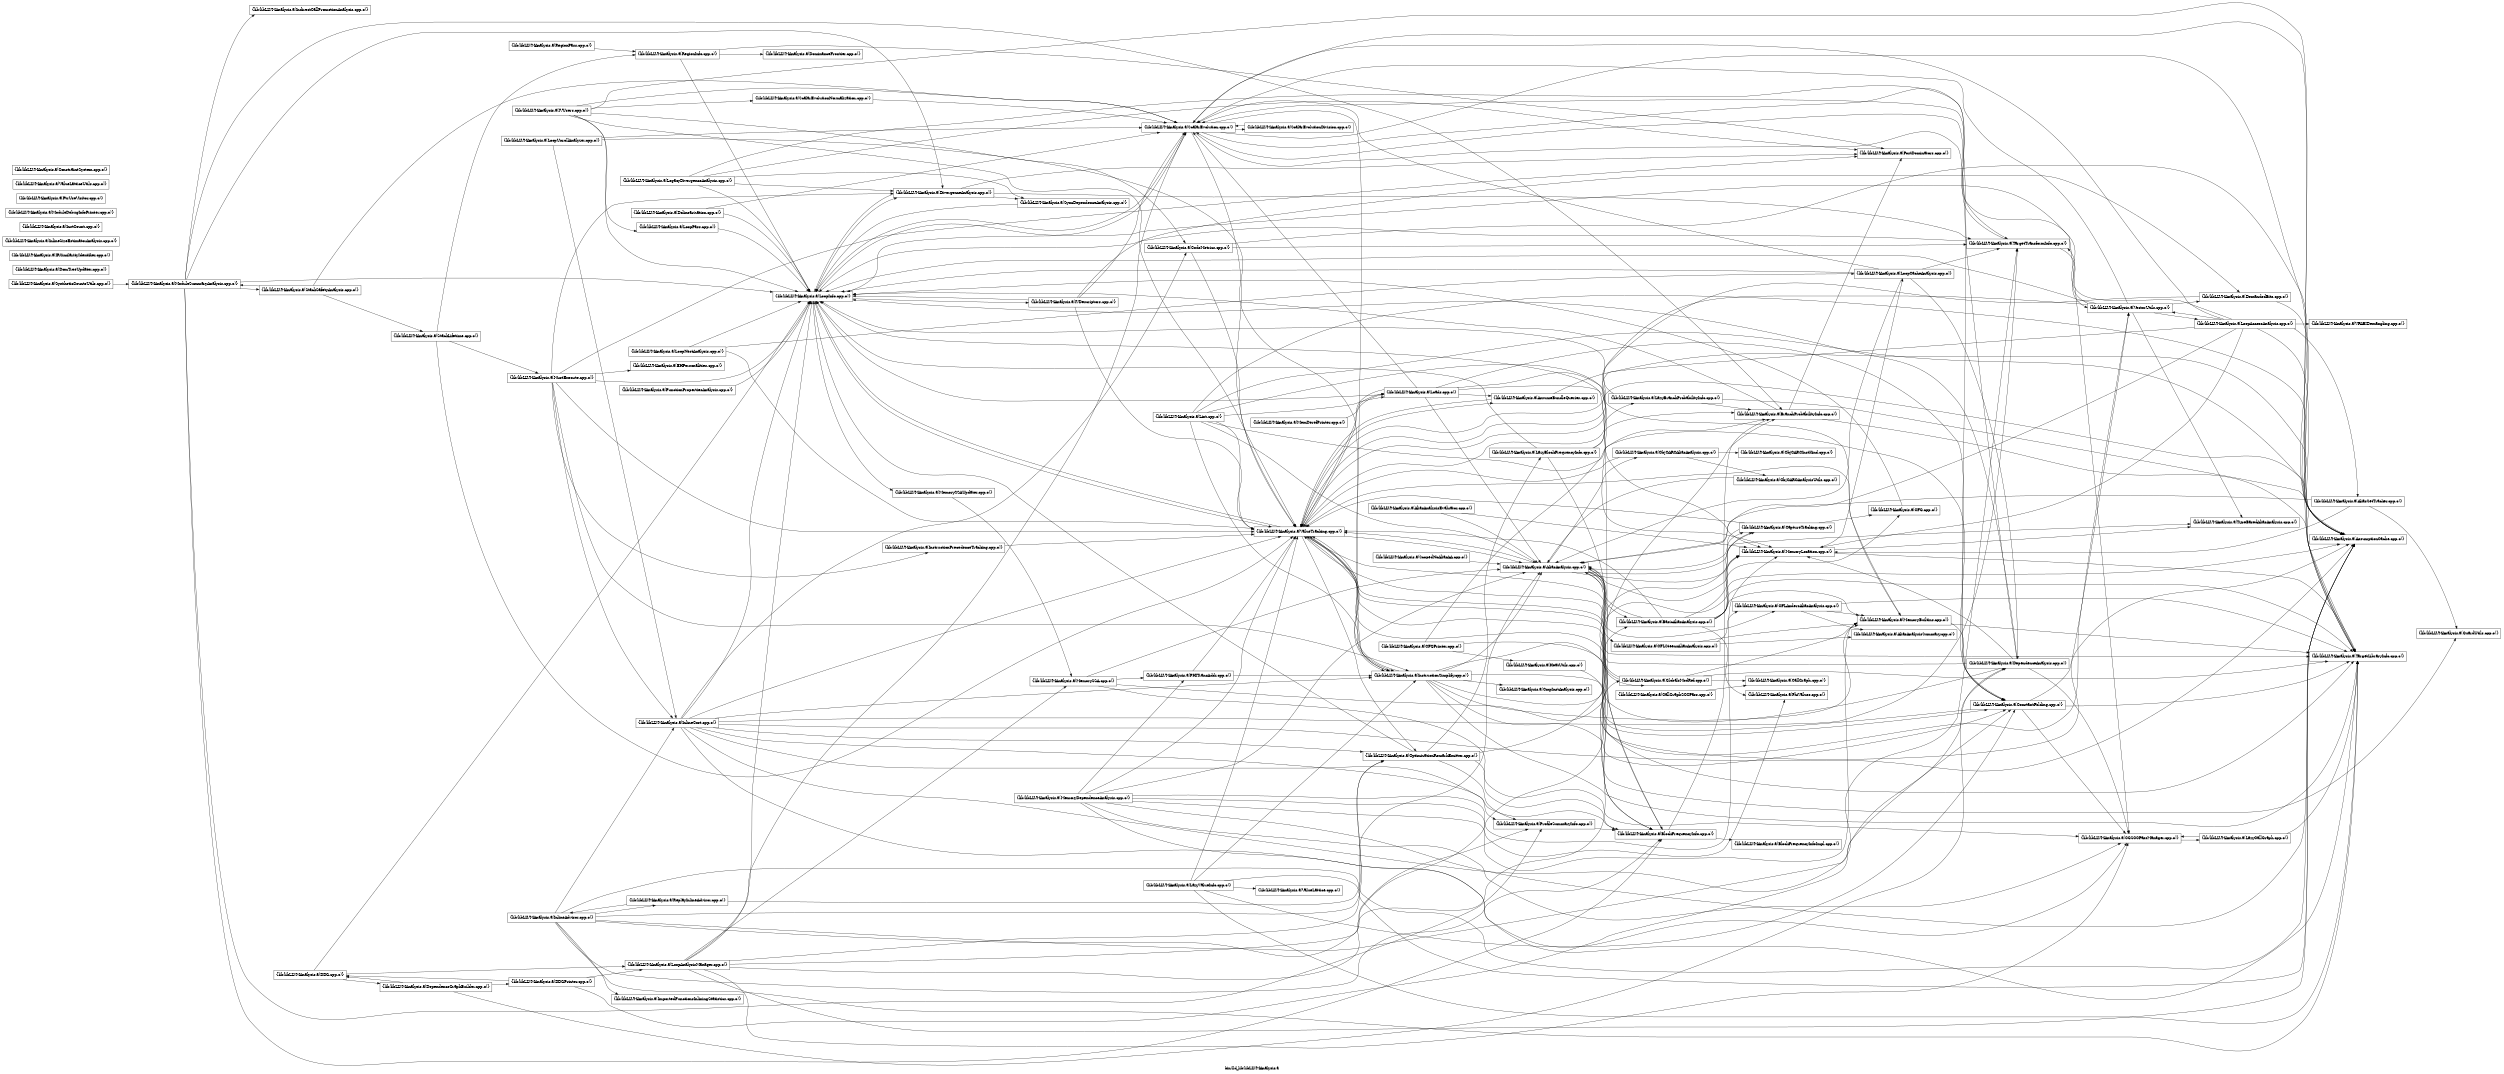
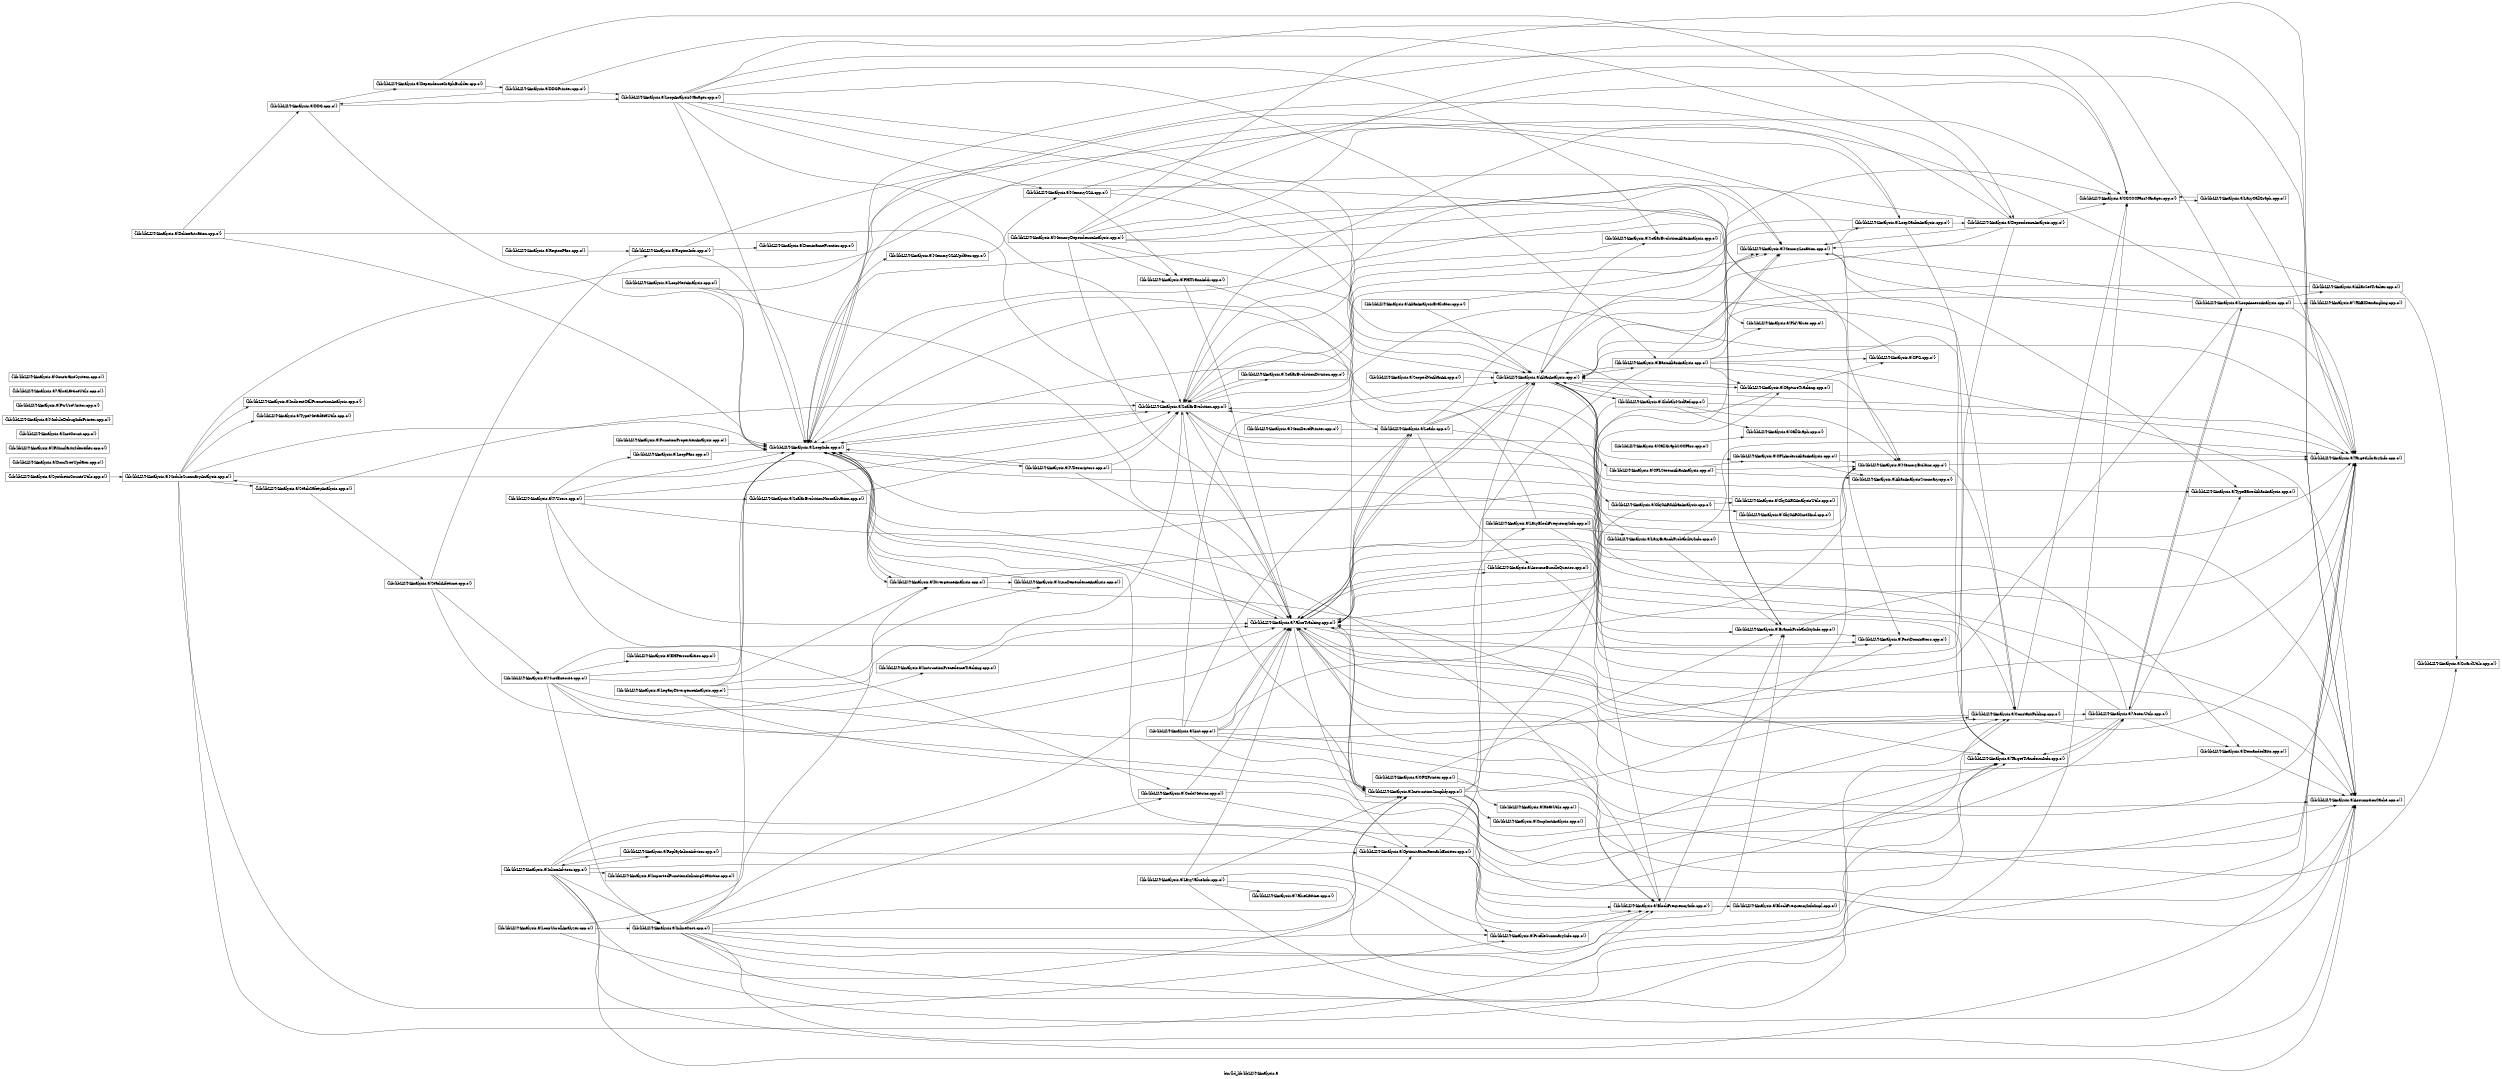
node "{lib/libLLVMAnalysis.a(ScalarEvolutionAliasAnalysis.cpp.o)}": added
node "{lib/libLLVMAnalysis.a(InlineSizeEstimatorAnalysis.cpp.o)}": removed
node "{lib/libLLVMAnalysis.a(TypeMetadataUtils.cpp.o)}": added
edge "{lib/libLLVMAnalysis.a(DependenceGraphBuilder.cpp.o)}" -> "{lib/libLLVMAnalysis.a(DDG.cpp.o)}": now "{lib/libLLVMAnalysis.a(Delinearization.cpp.o)}" -> "{lib/libLLVMAnalysis.a(DDG.cpp.o)}"
